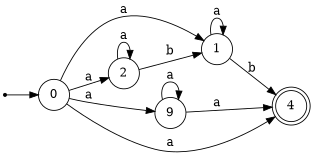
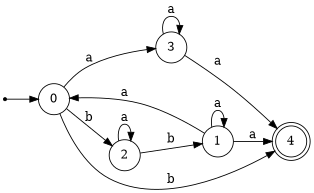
edge "0" -> "1": reversed
edge "1" -> "4": label "b" -> "a"
edge "0" -> "2": label "a" -> "b"
node "9": label "9" -> "3"
edge "0" -> "4": label "a" -> "b"
